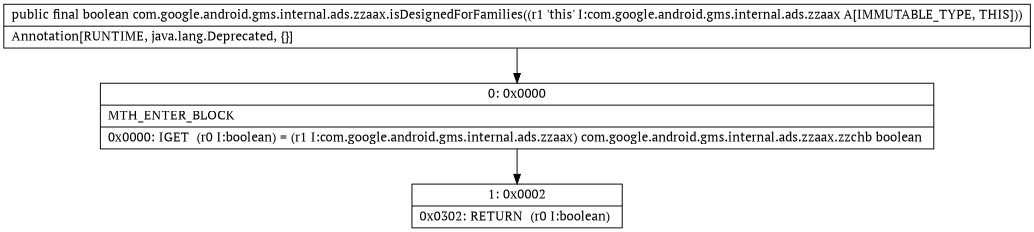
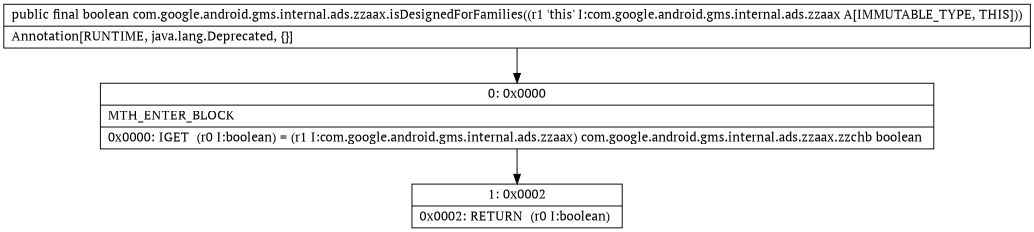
node "1: 0x0002": text "0x0302: RETURN  (r0 I:boolean)" -> "0x0002: RETURN  (r0 I:boolean)"
